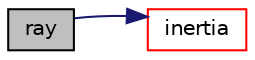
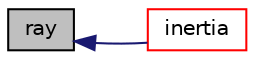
edge "ray" -> "inertia": reversed
